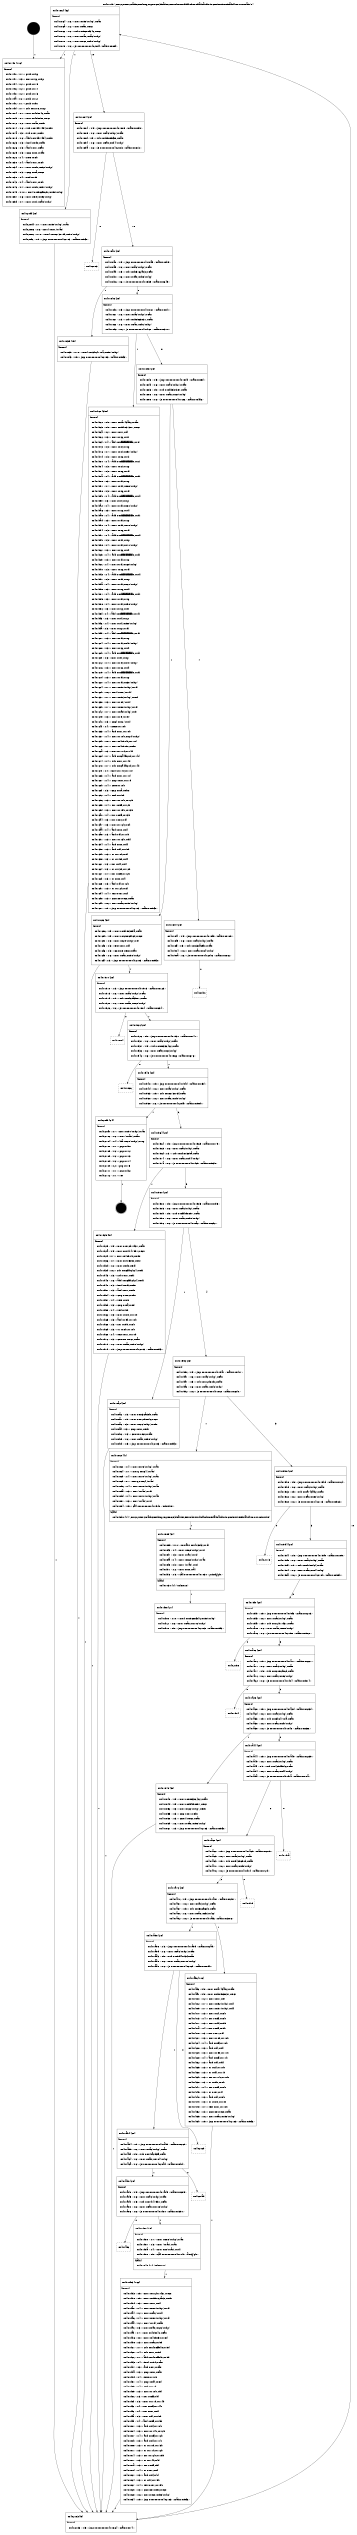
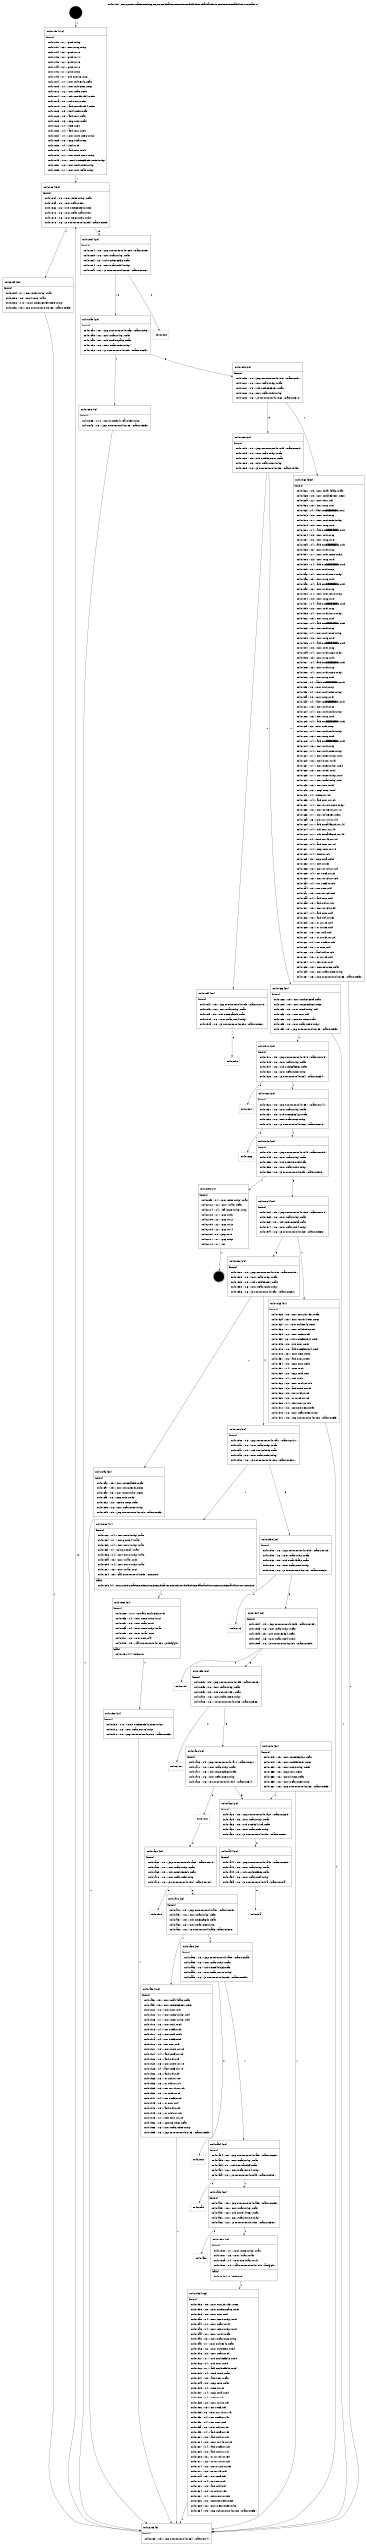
edge "0x401864 [32]" -> "0x4017f0 [116]": reversed
node "0x40218b": added
edge "0x401a28 [28]" -> "0x401e48 [30]": reversed
edge "0x401a44 [28]" -> "0x401a60 [28]": now "0x401d04" -> "0x401a60 [28]"
edge "0x401f08 [21]" -> "0x4021e3 [5]": added, label "1"
